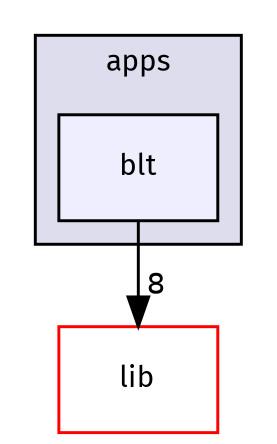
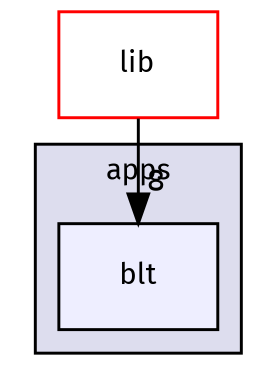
edge "blt" -> "lib": reversed
